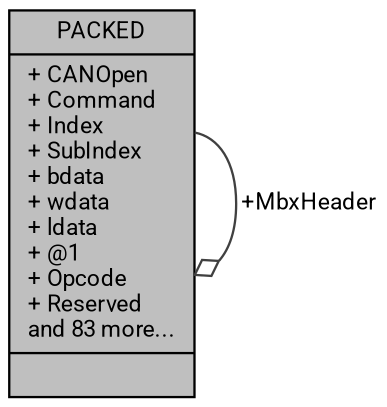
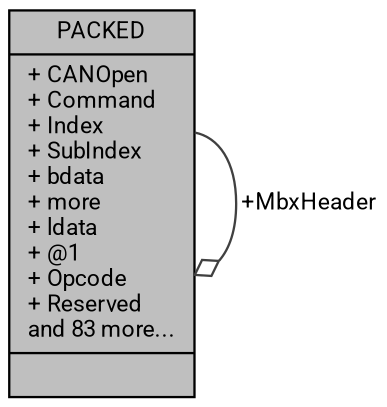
node "PACKED": text "+ wdata" -> "+ more"
